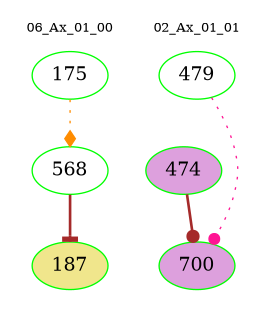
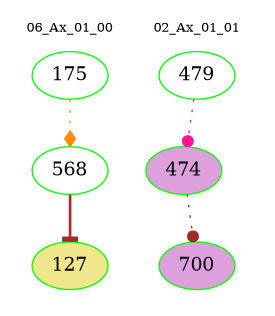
edge "479" -> "700": now "479" -> "474"
edge "474" -> "700": style bold -> dotted
node "187": label "187" -> "127"
